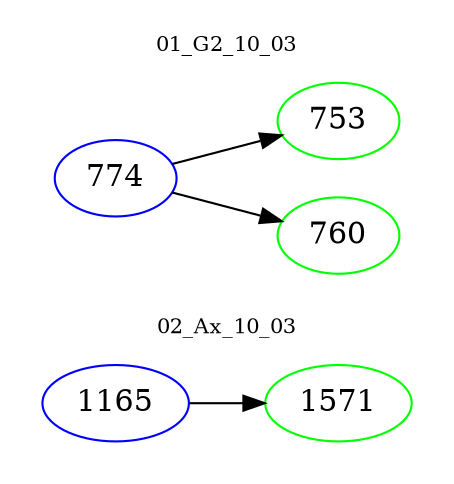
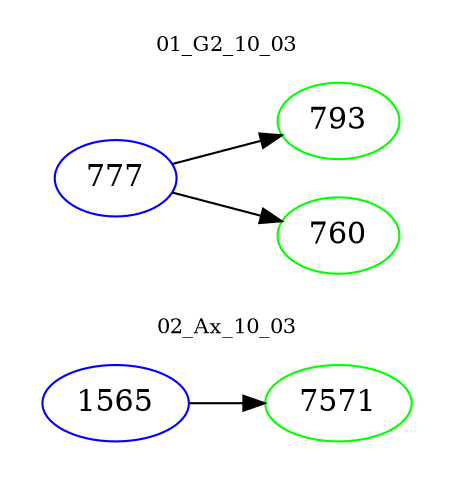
node "753": label "753" -> "793"
node "774": label "774" -> "777"
node "1165": label "1165" -> "1565"
node "1571": label "1571" -> "7571"
